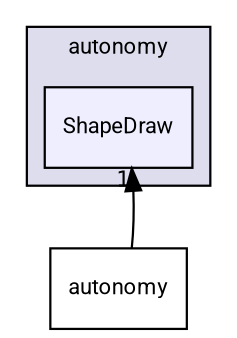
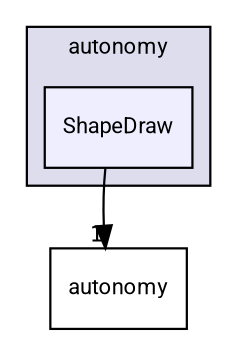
edge "autonomy" -> "ShapeDraw": reversed
